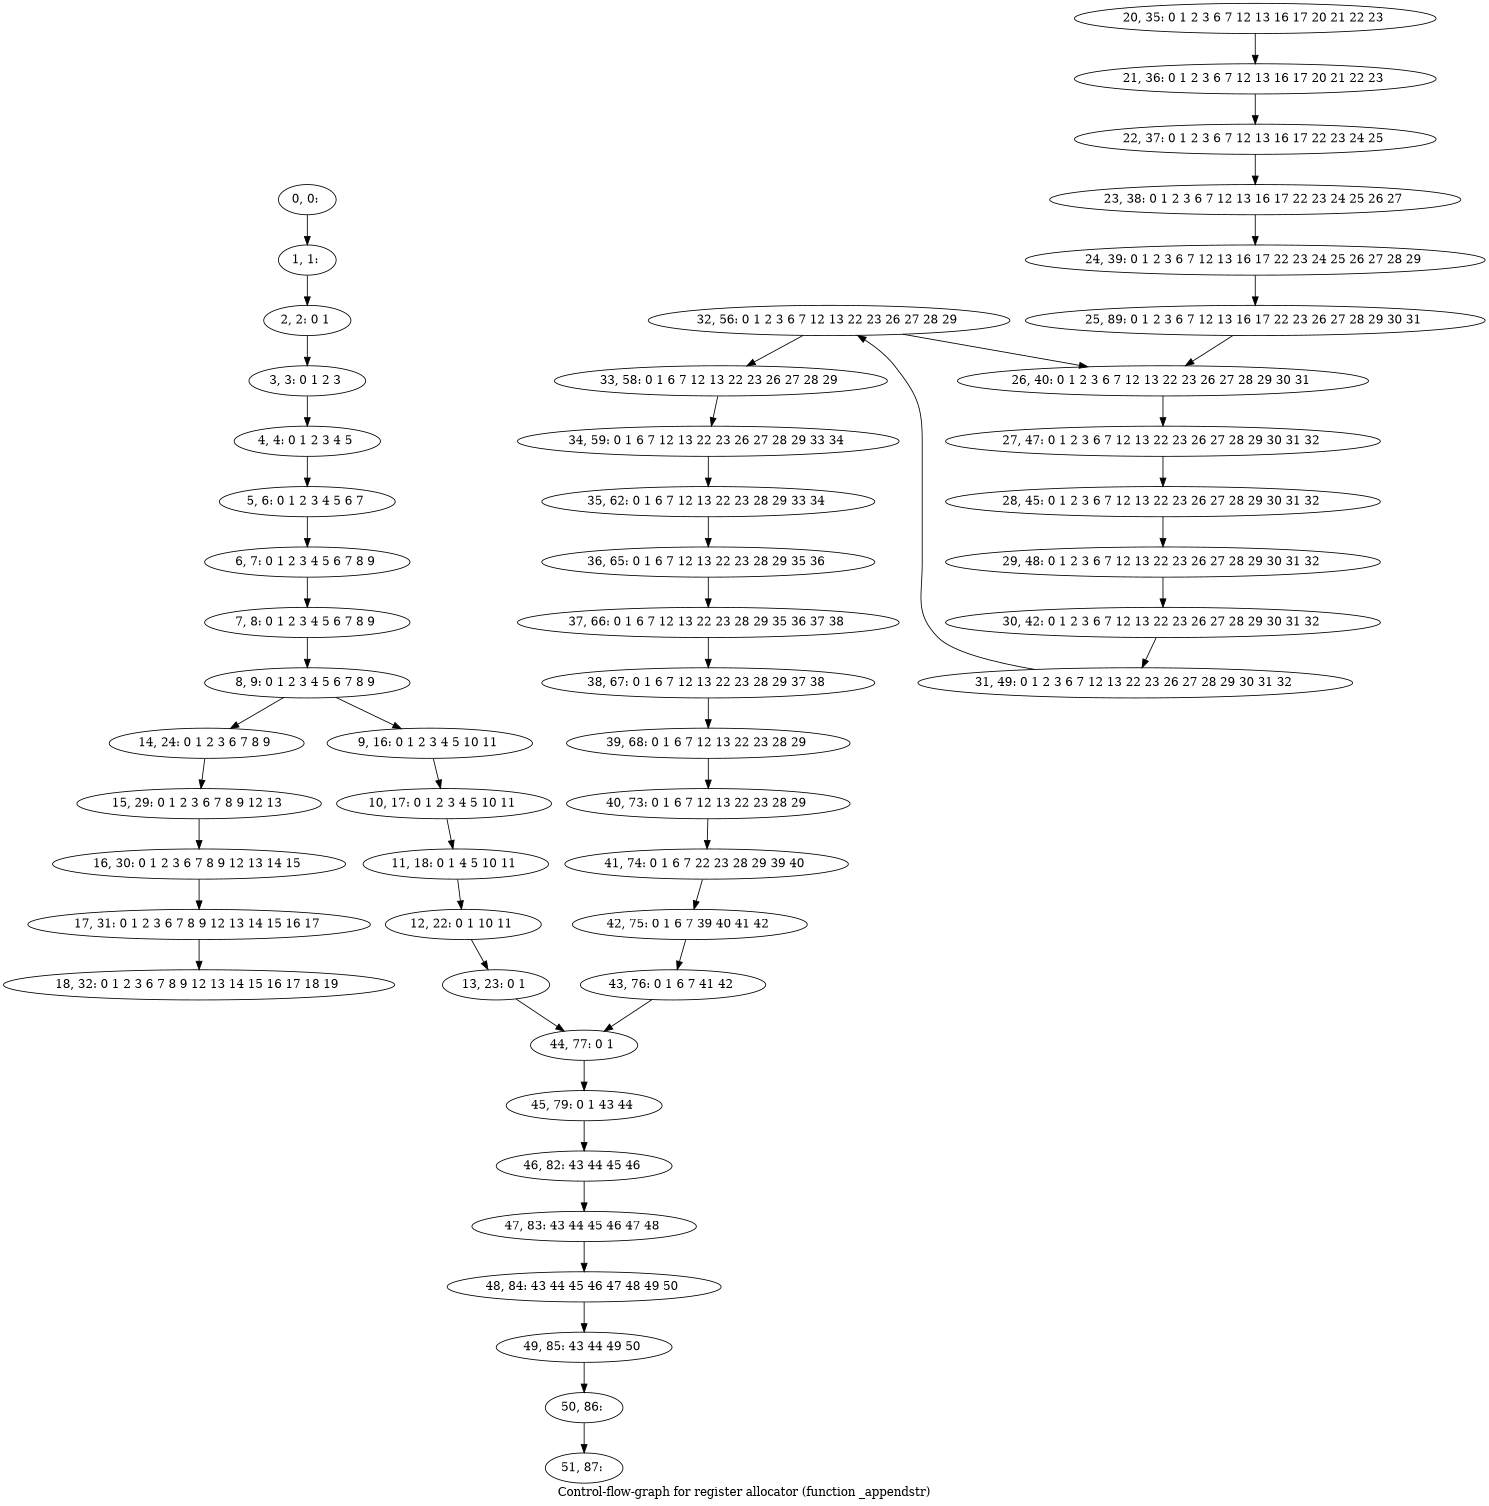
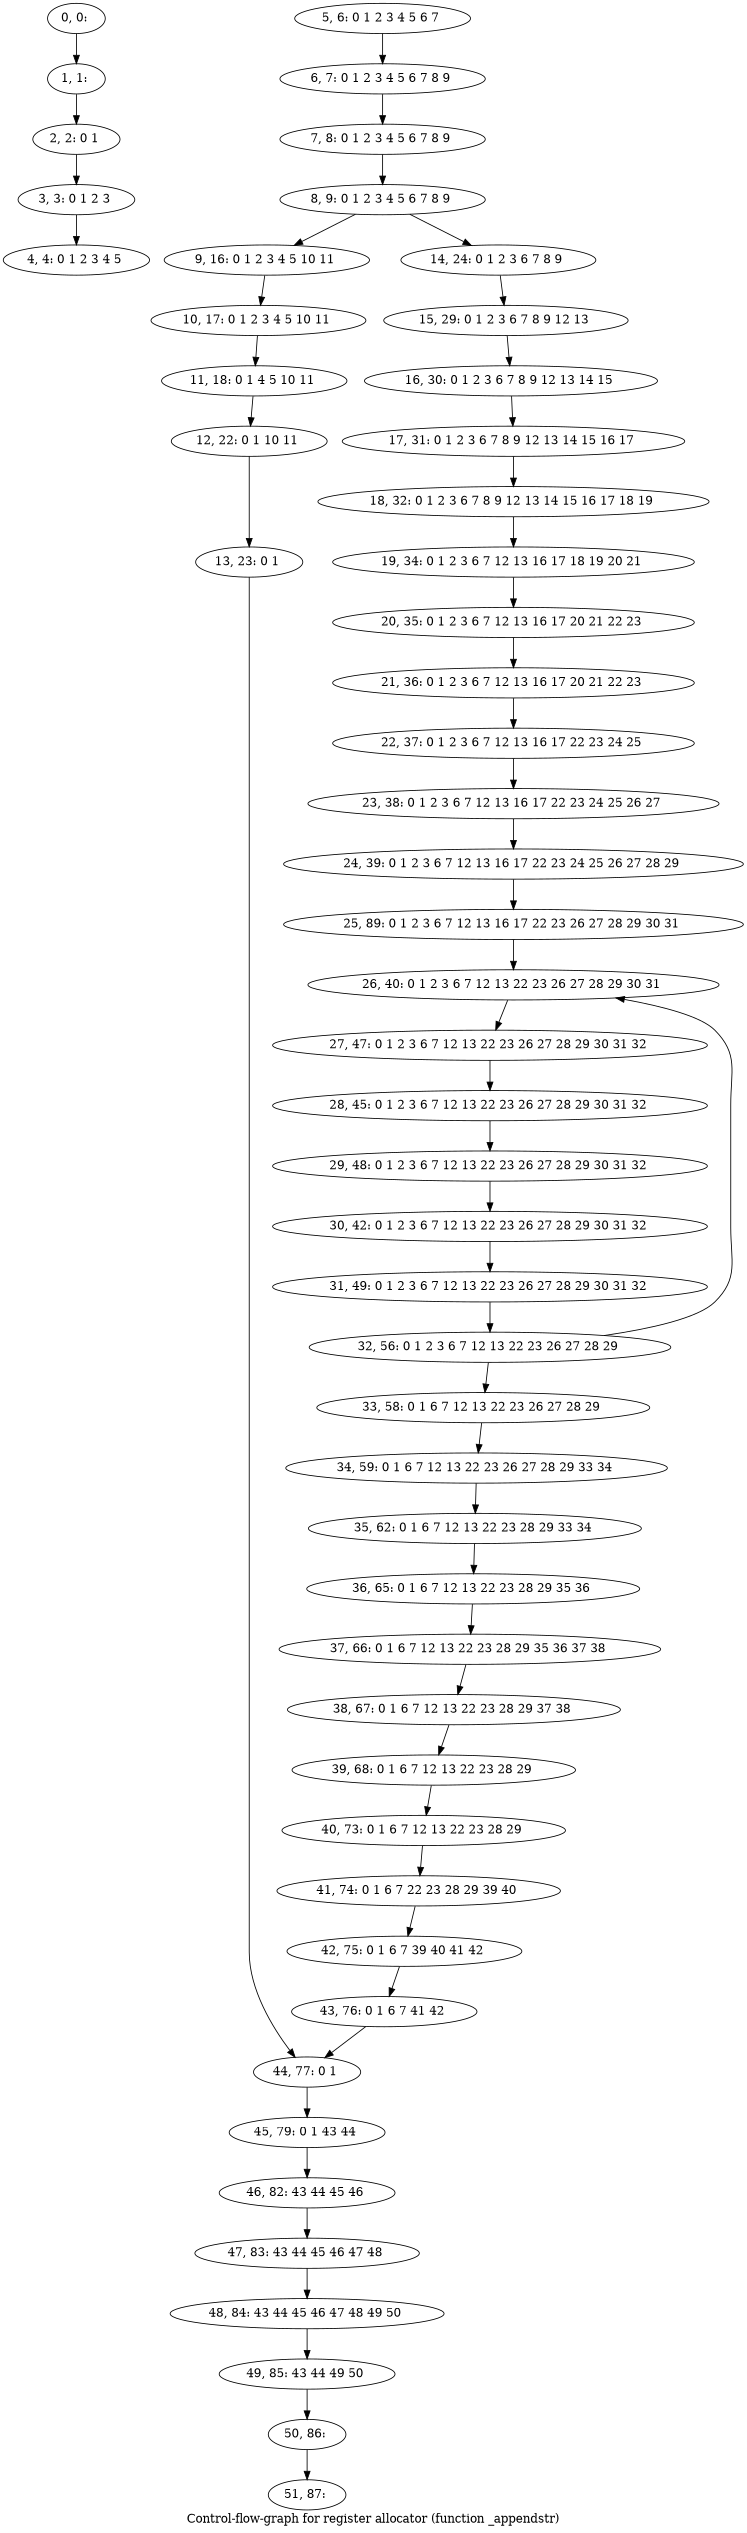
edge "4, 4: 0 1 2 3 4 5" -> "5, 6: 0 1 2 3 4 5 6 7": removed
node "19, 34: 0 1 2 3 6 7 12 13 16 17 18 19 20 21": added
